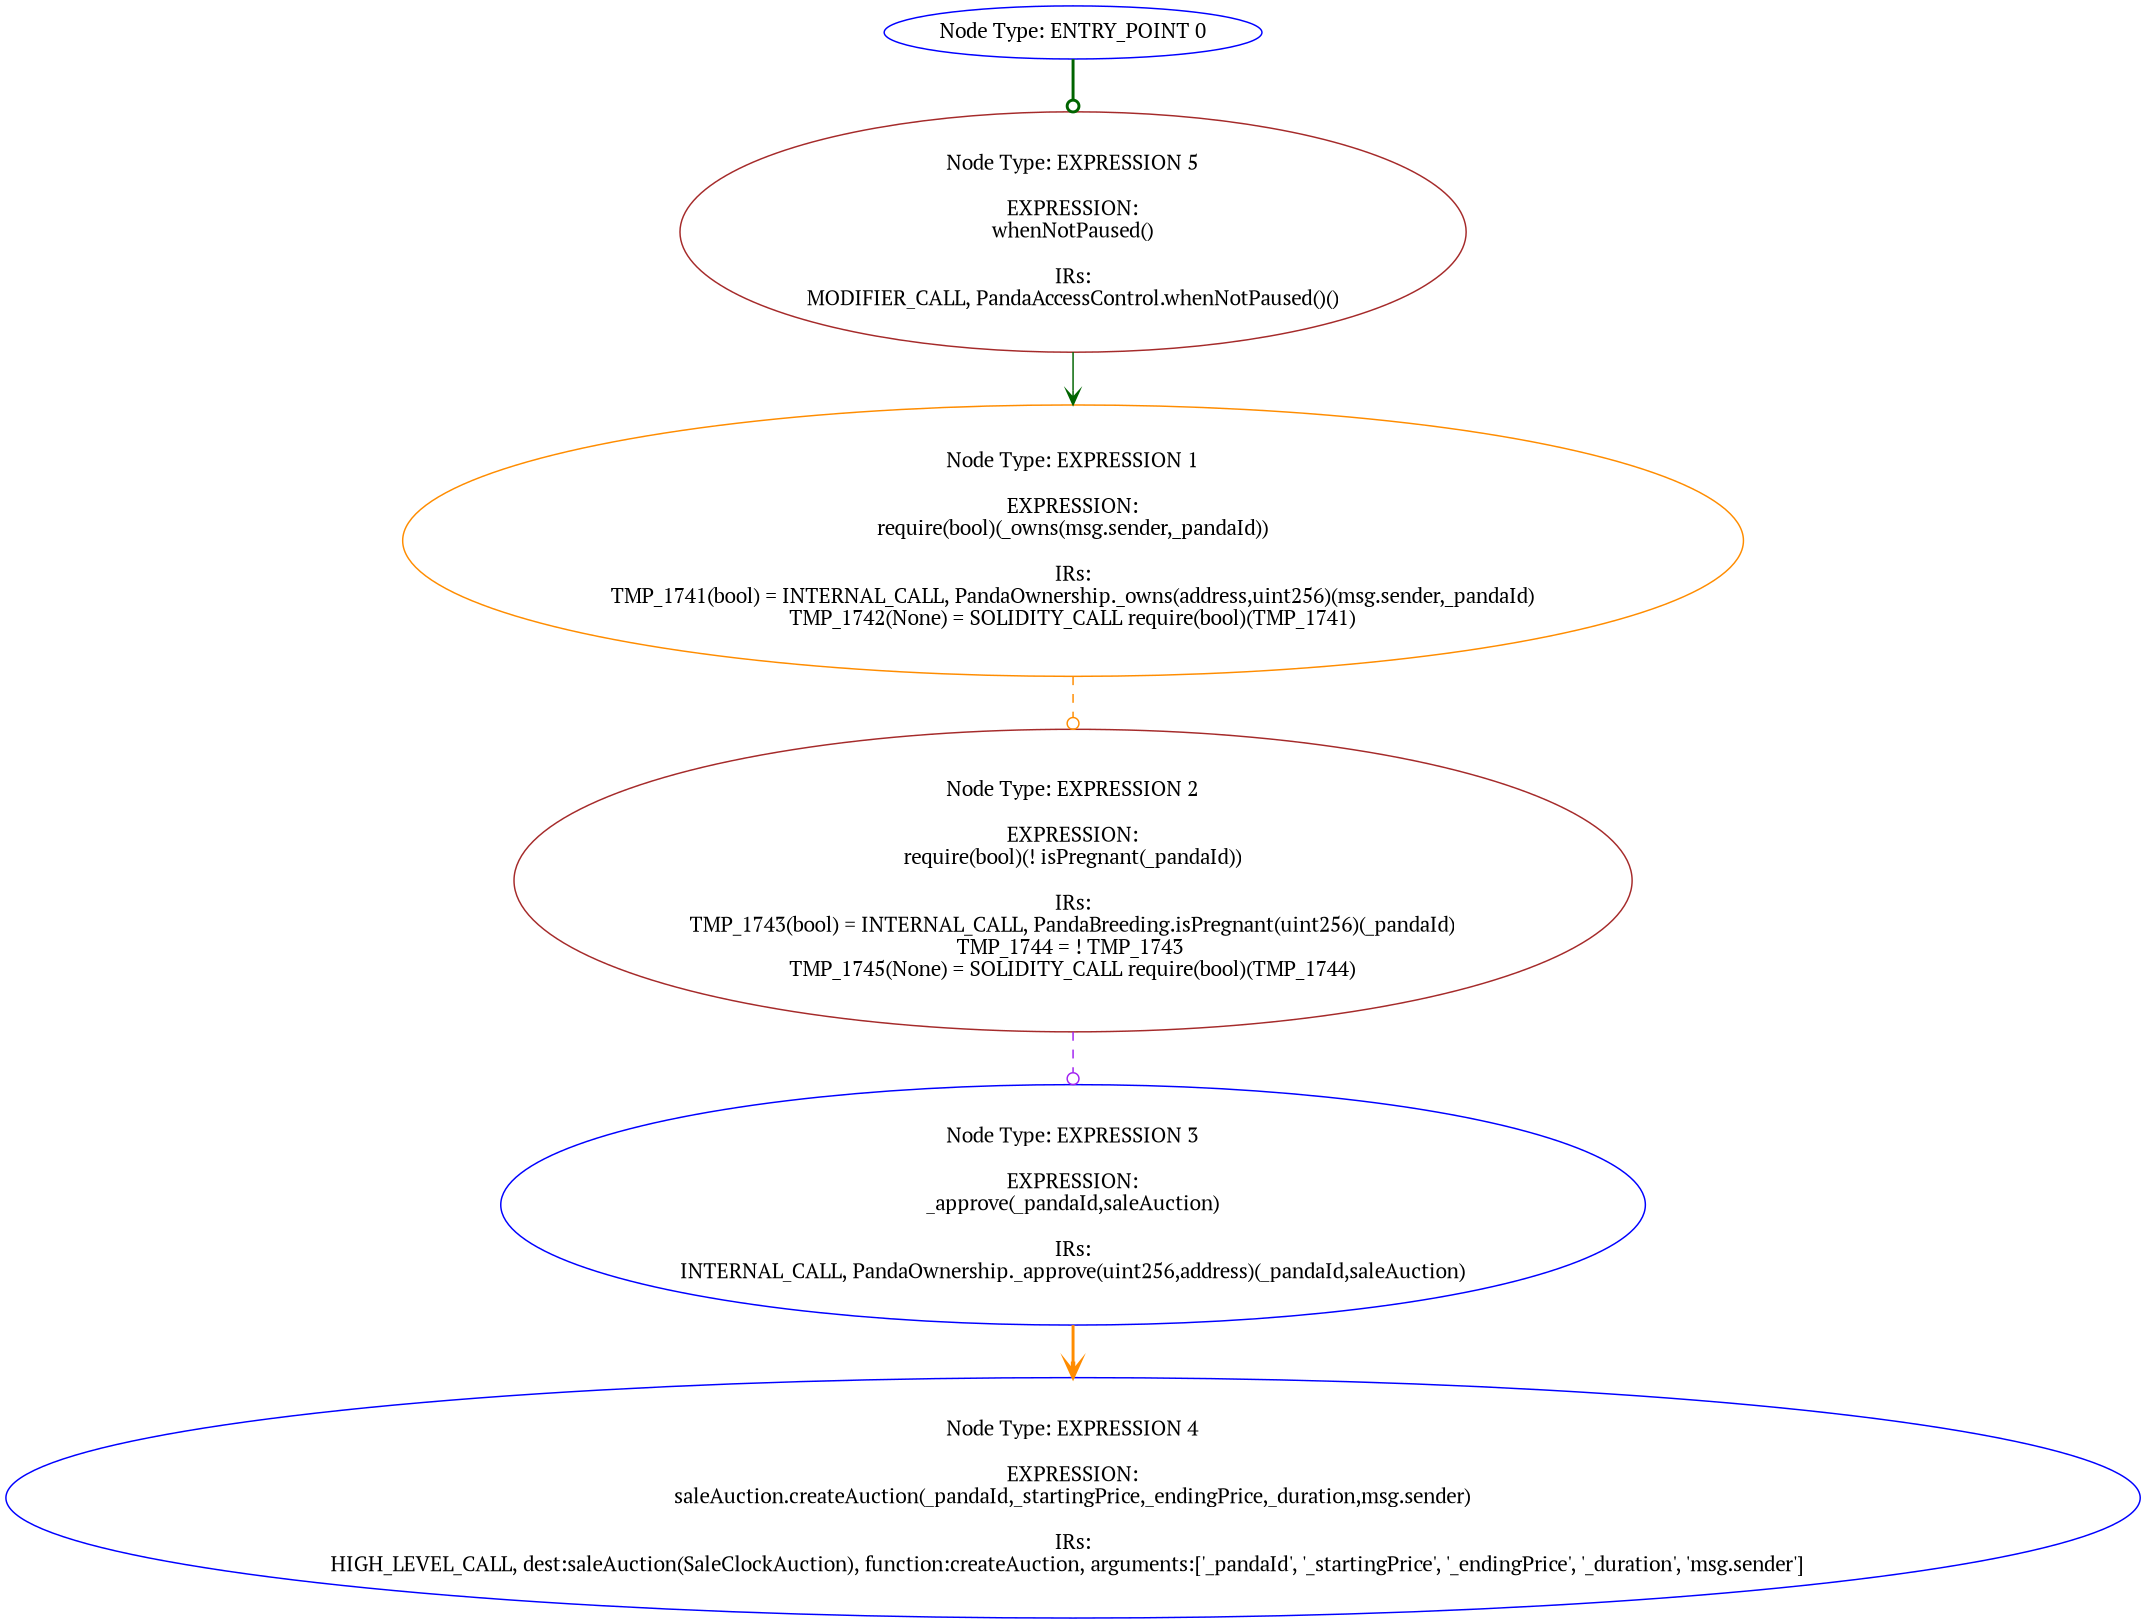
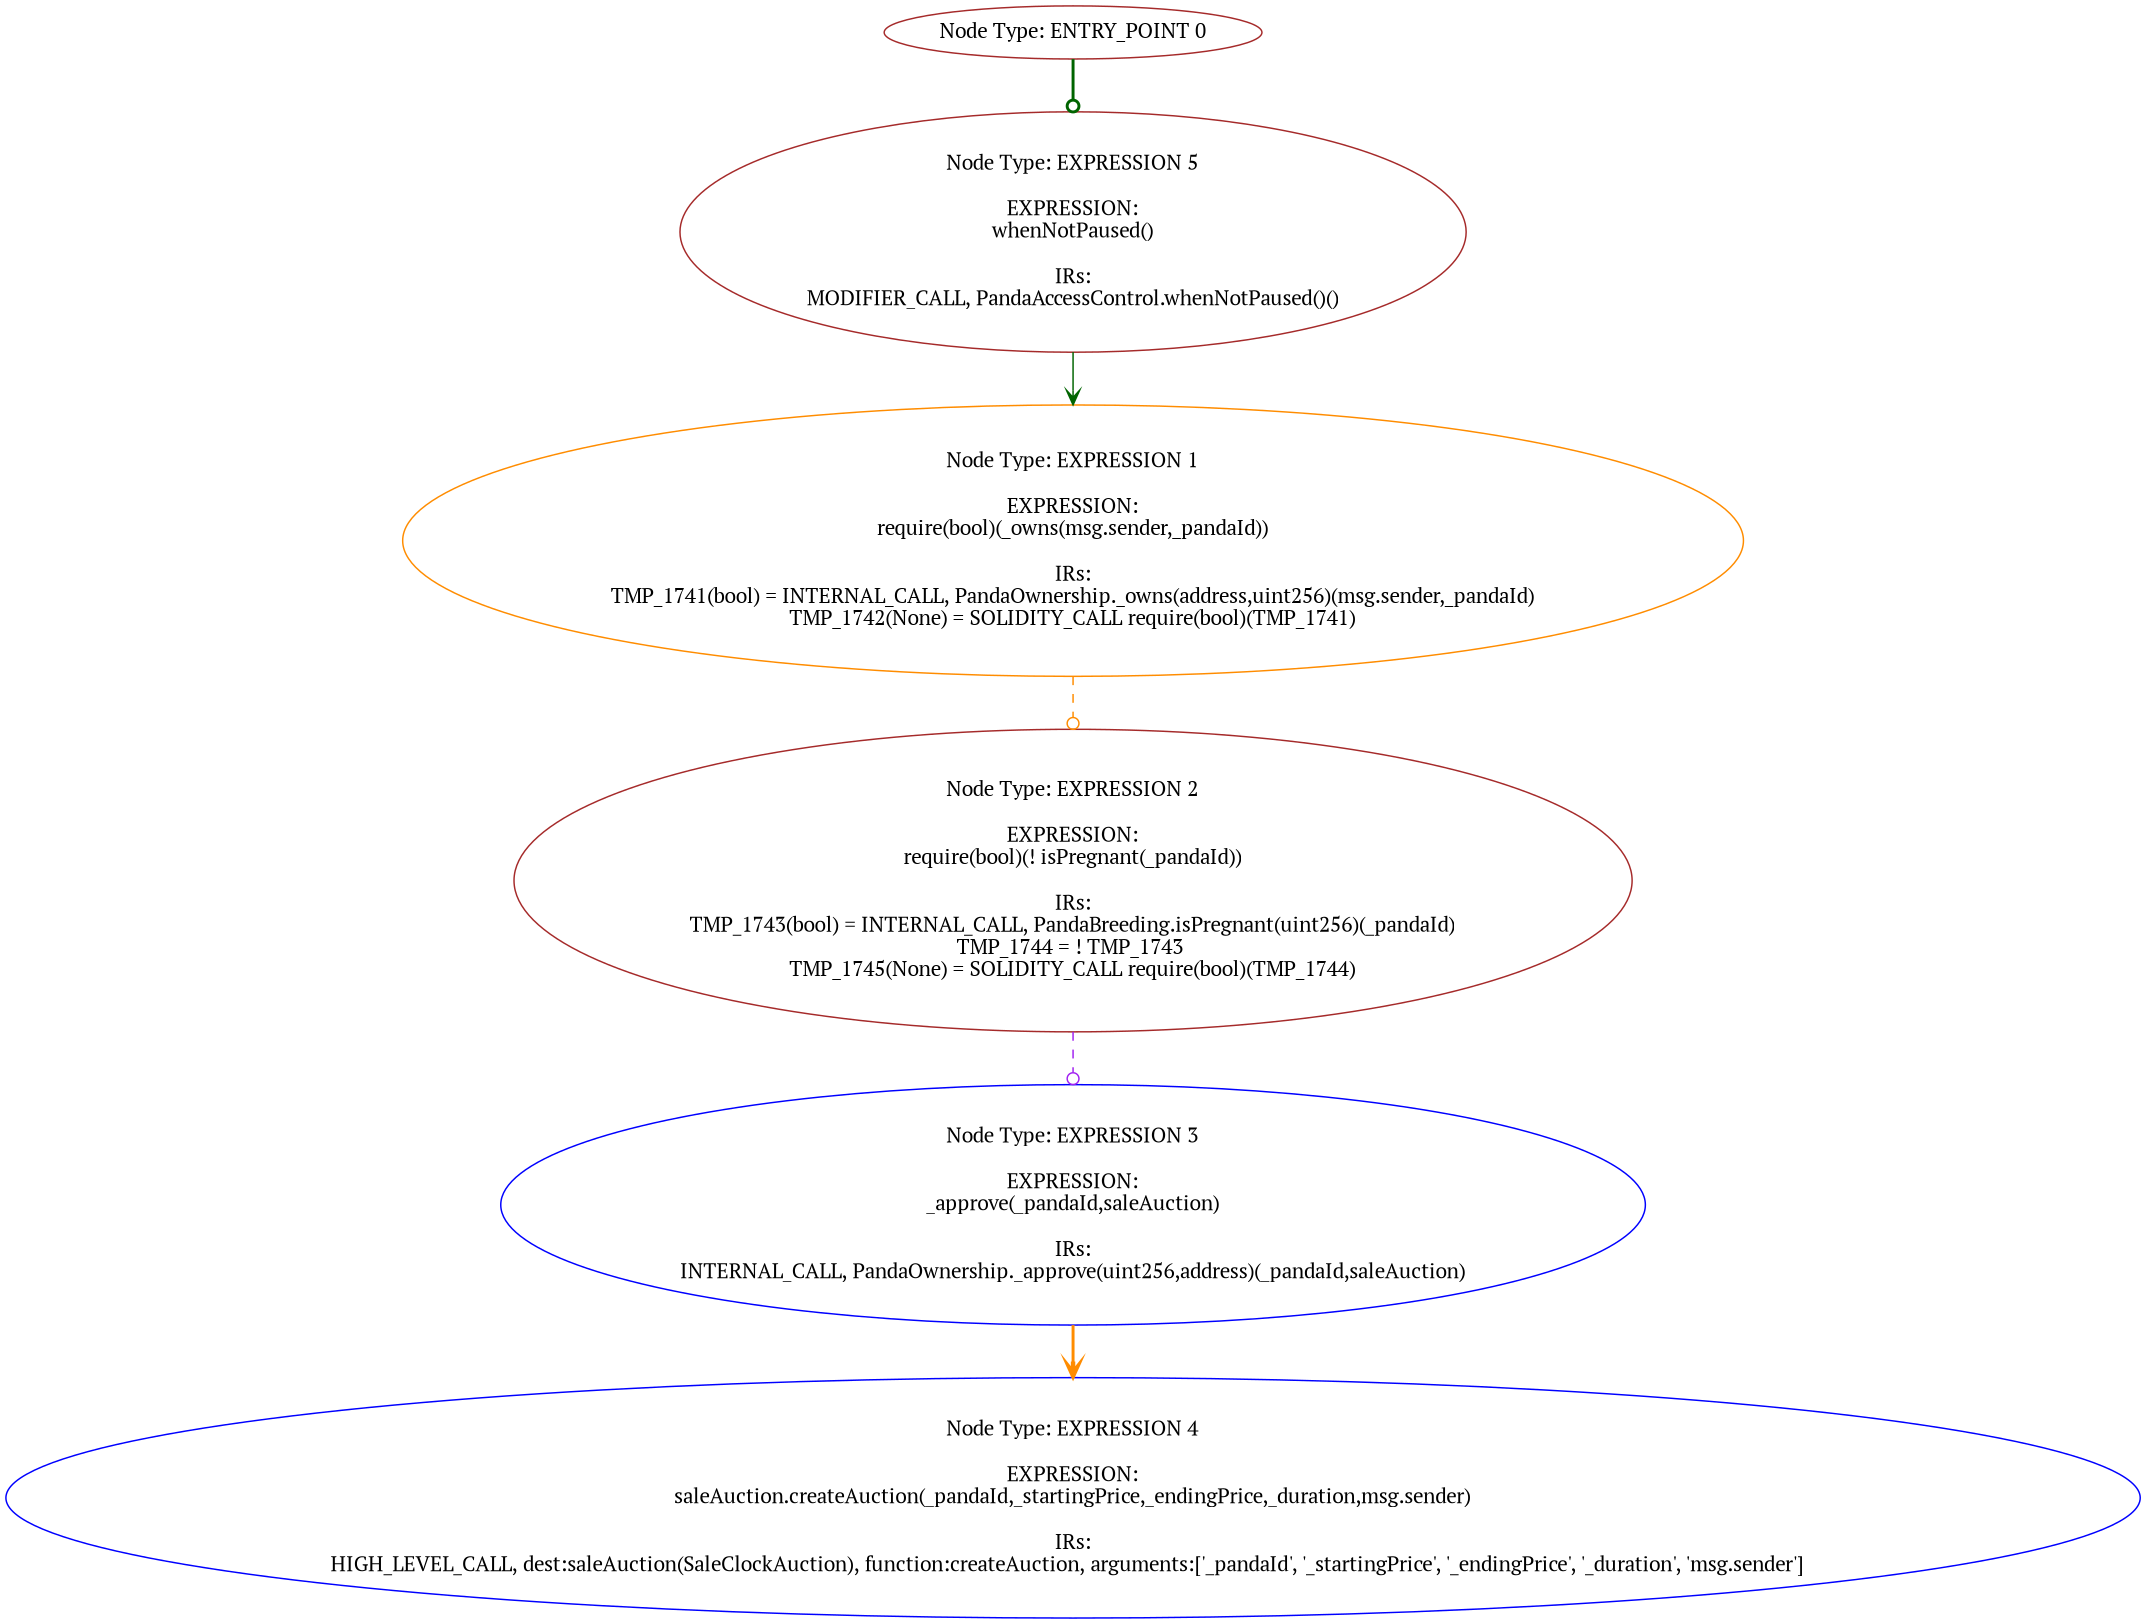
node "Node Type: ENTRY_POINT 0": color blue -> brown
